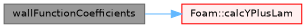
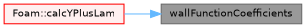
edge "wallFunctionCoefficients" -> "Foam::calcYPlusLam": reversed
